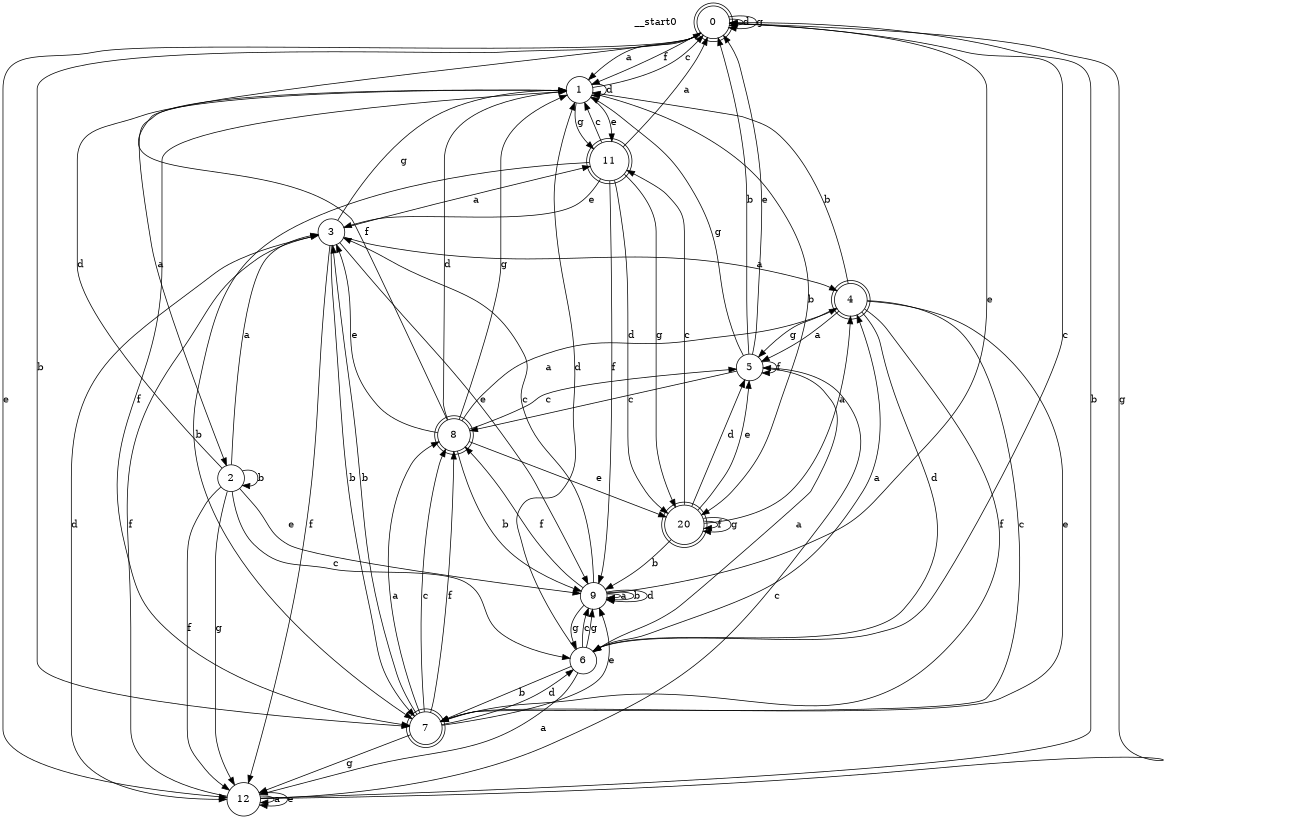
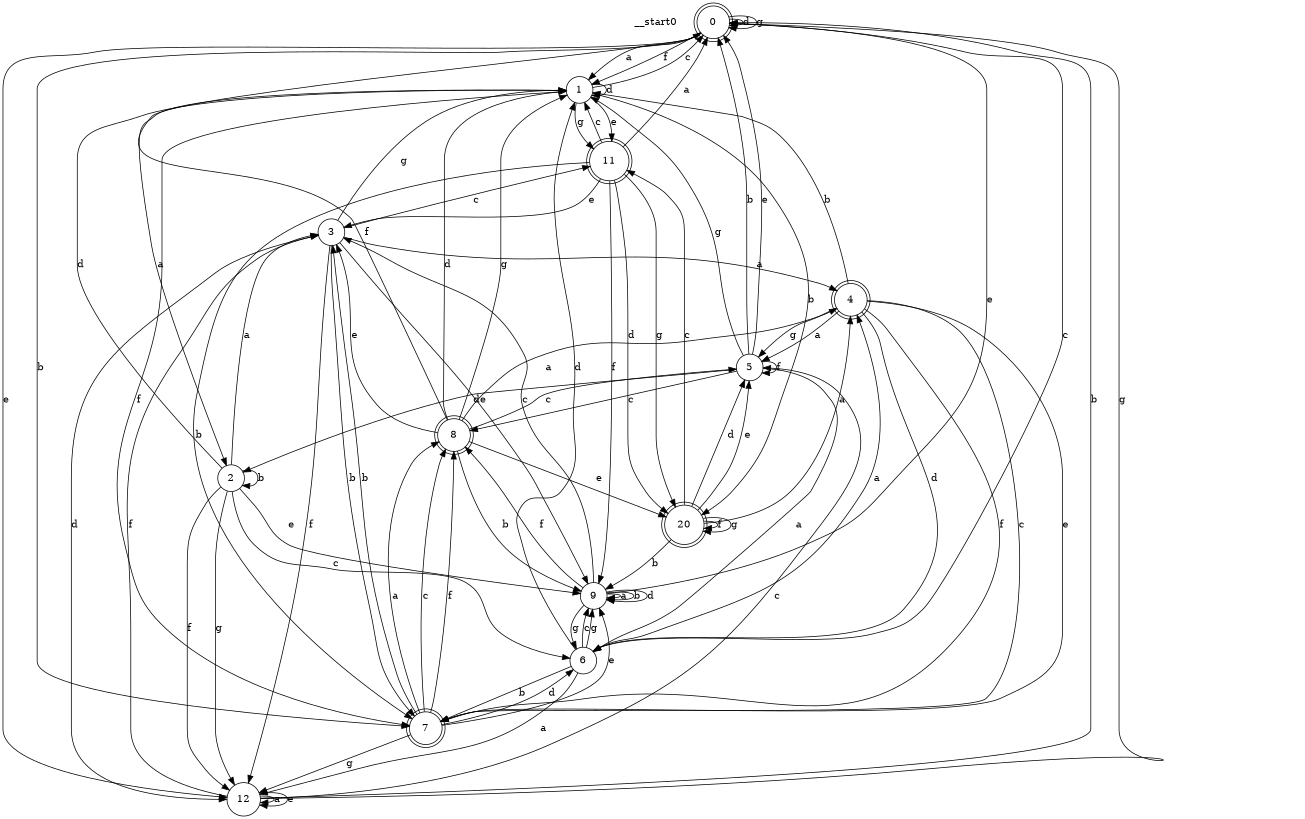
edge "3" -> "11": label "a" -> "c"
edge "5" -> "2": added, label "d"
